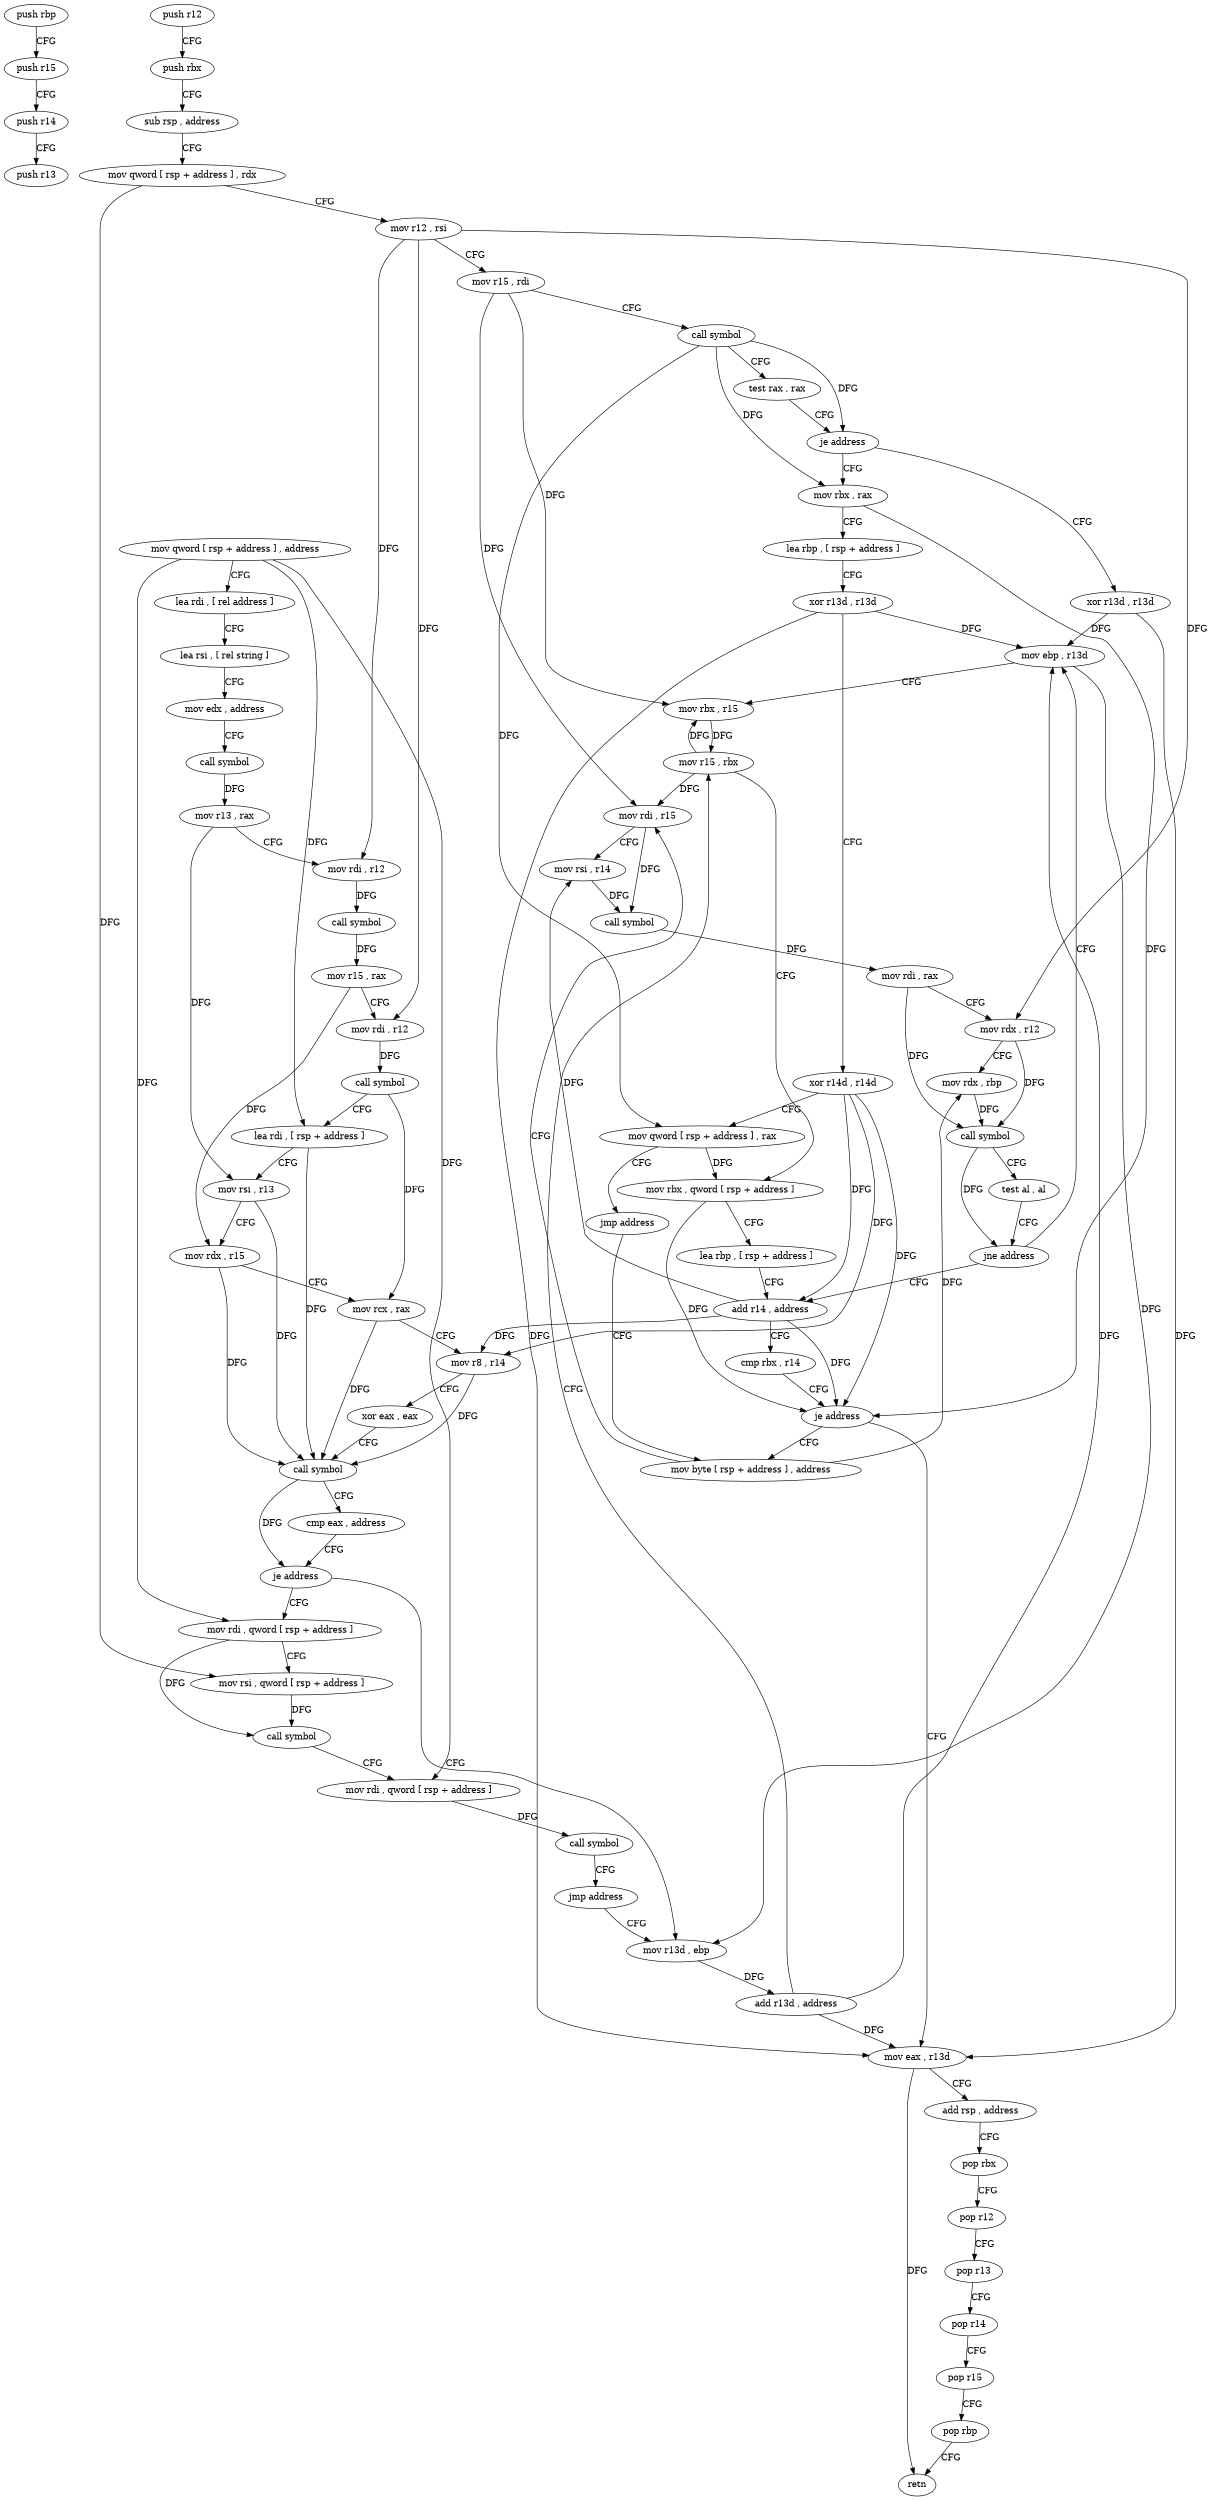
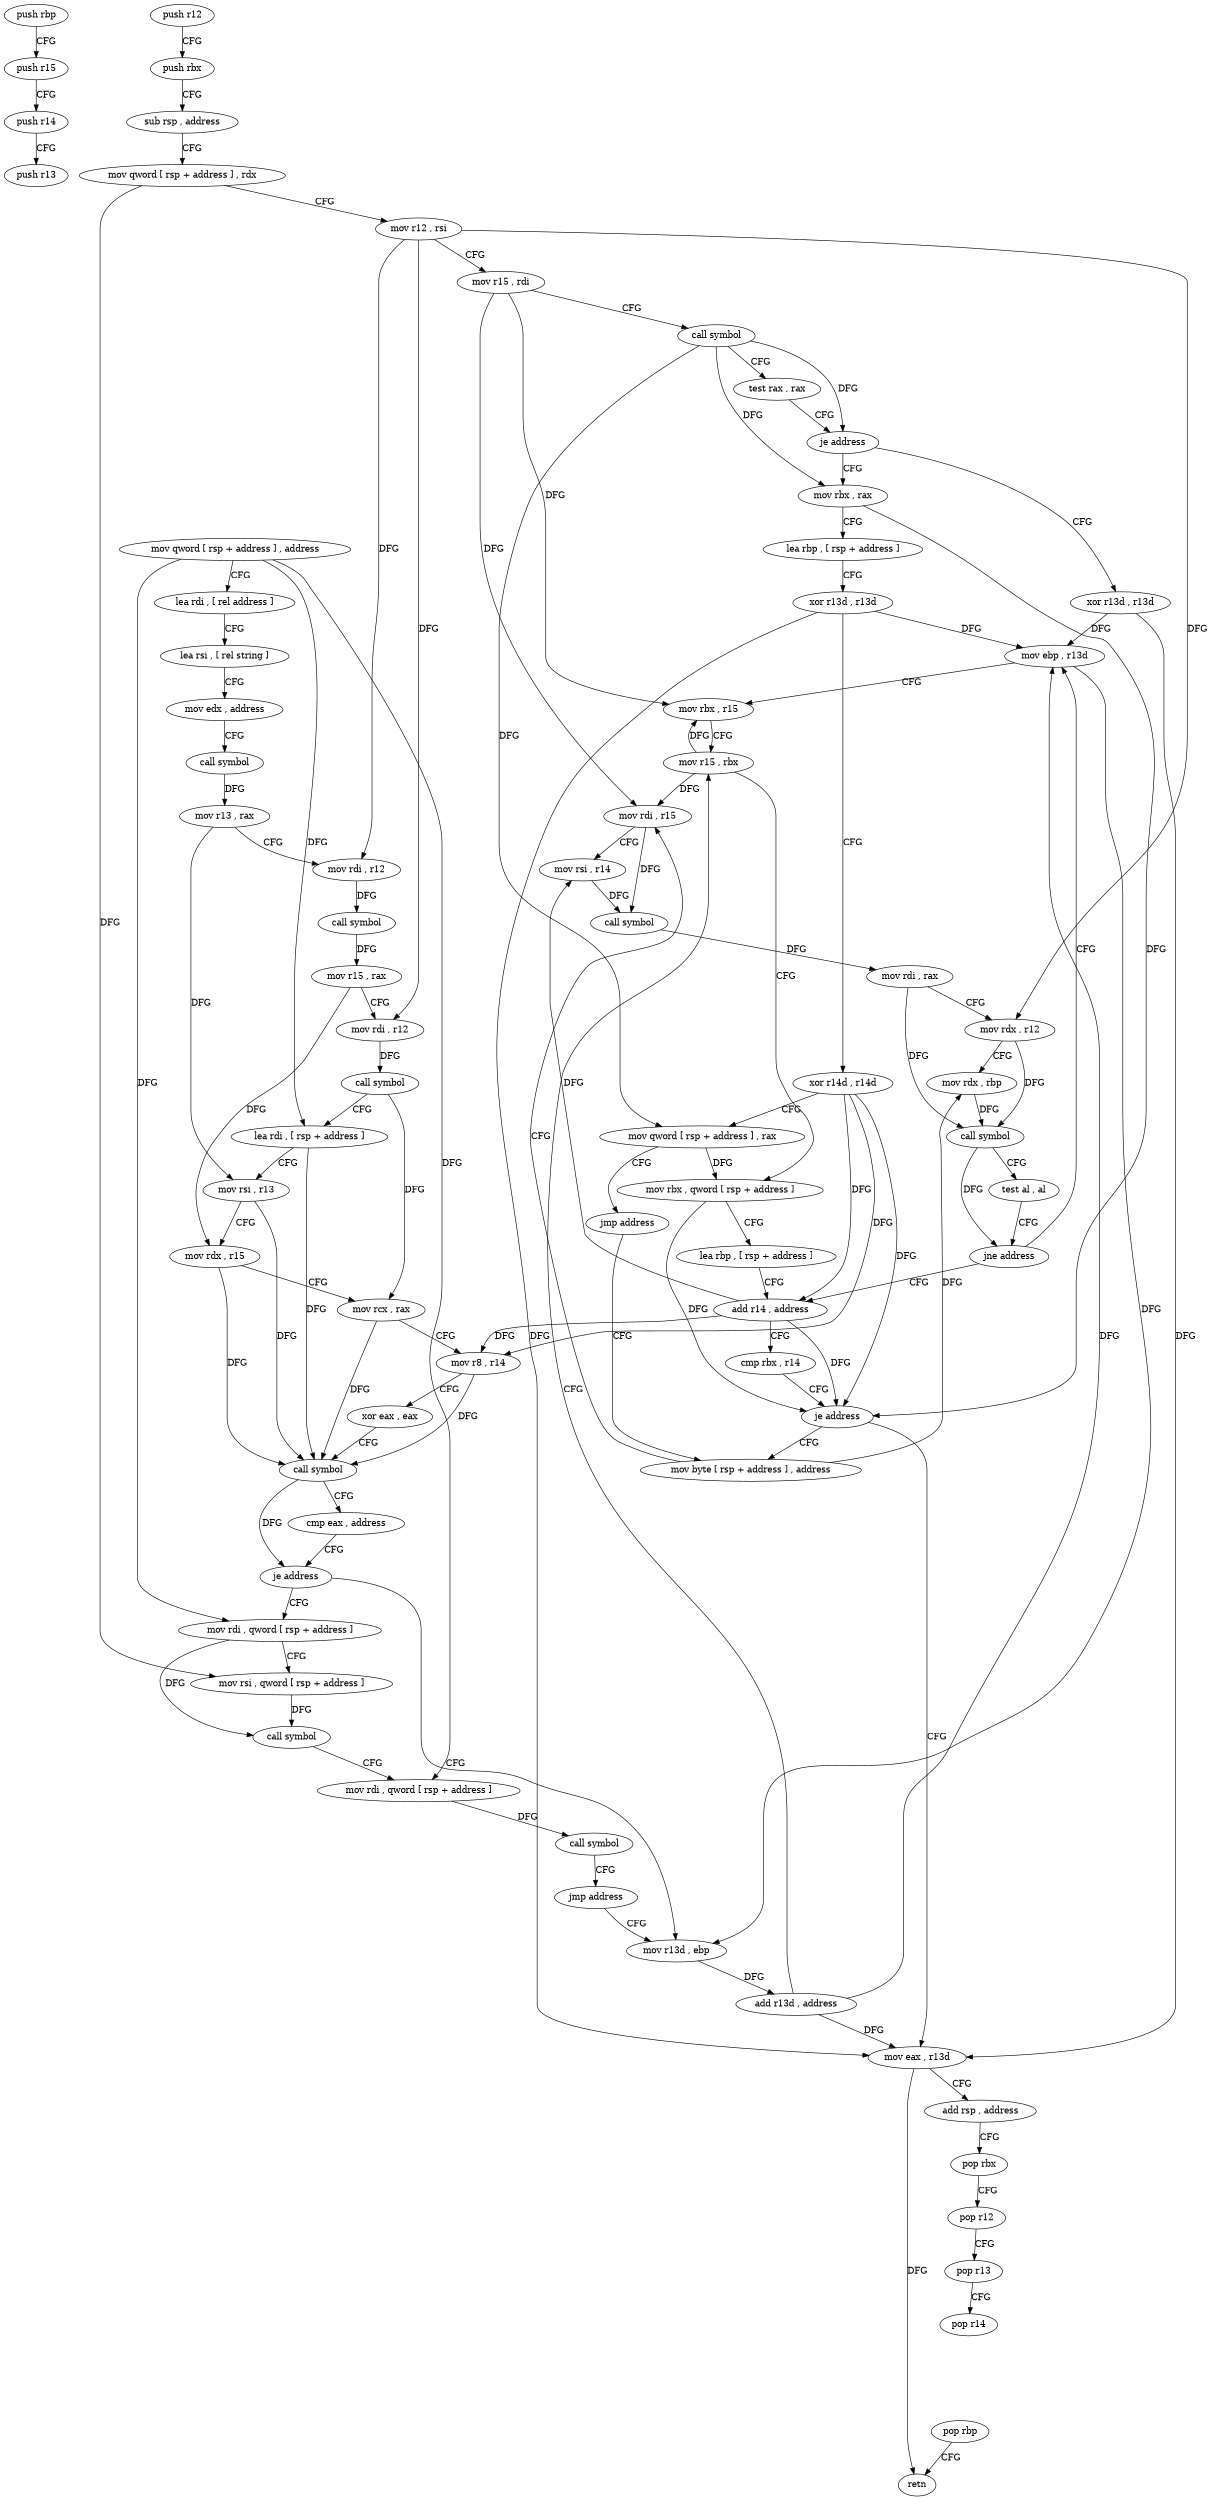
edge "mov rbx , r15" -> "mov r15 , rbx": label "DFG" -> "CFG"
node "pop r15": removed
